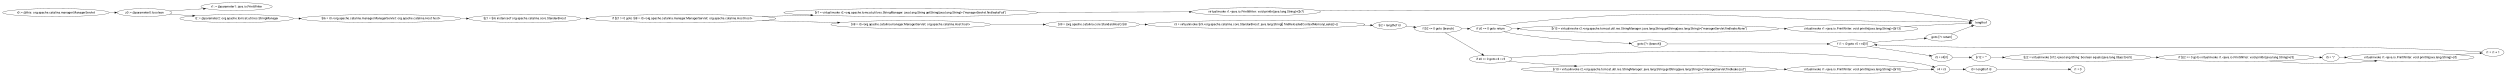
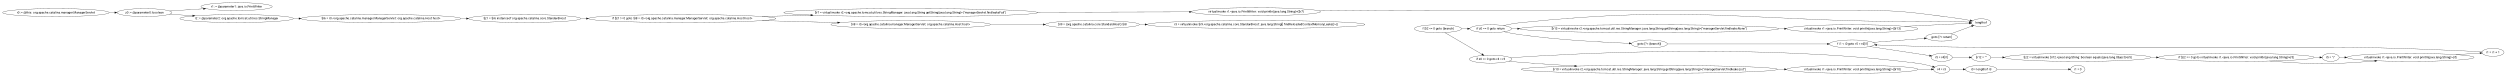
node "$i2 = lengthof r3": removed
